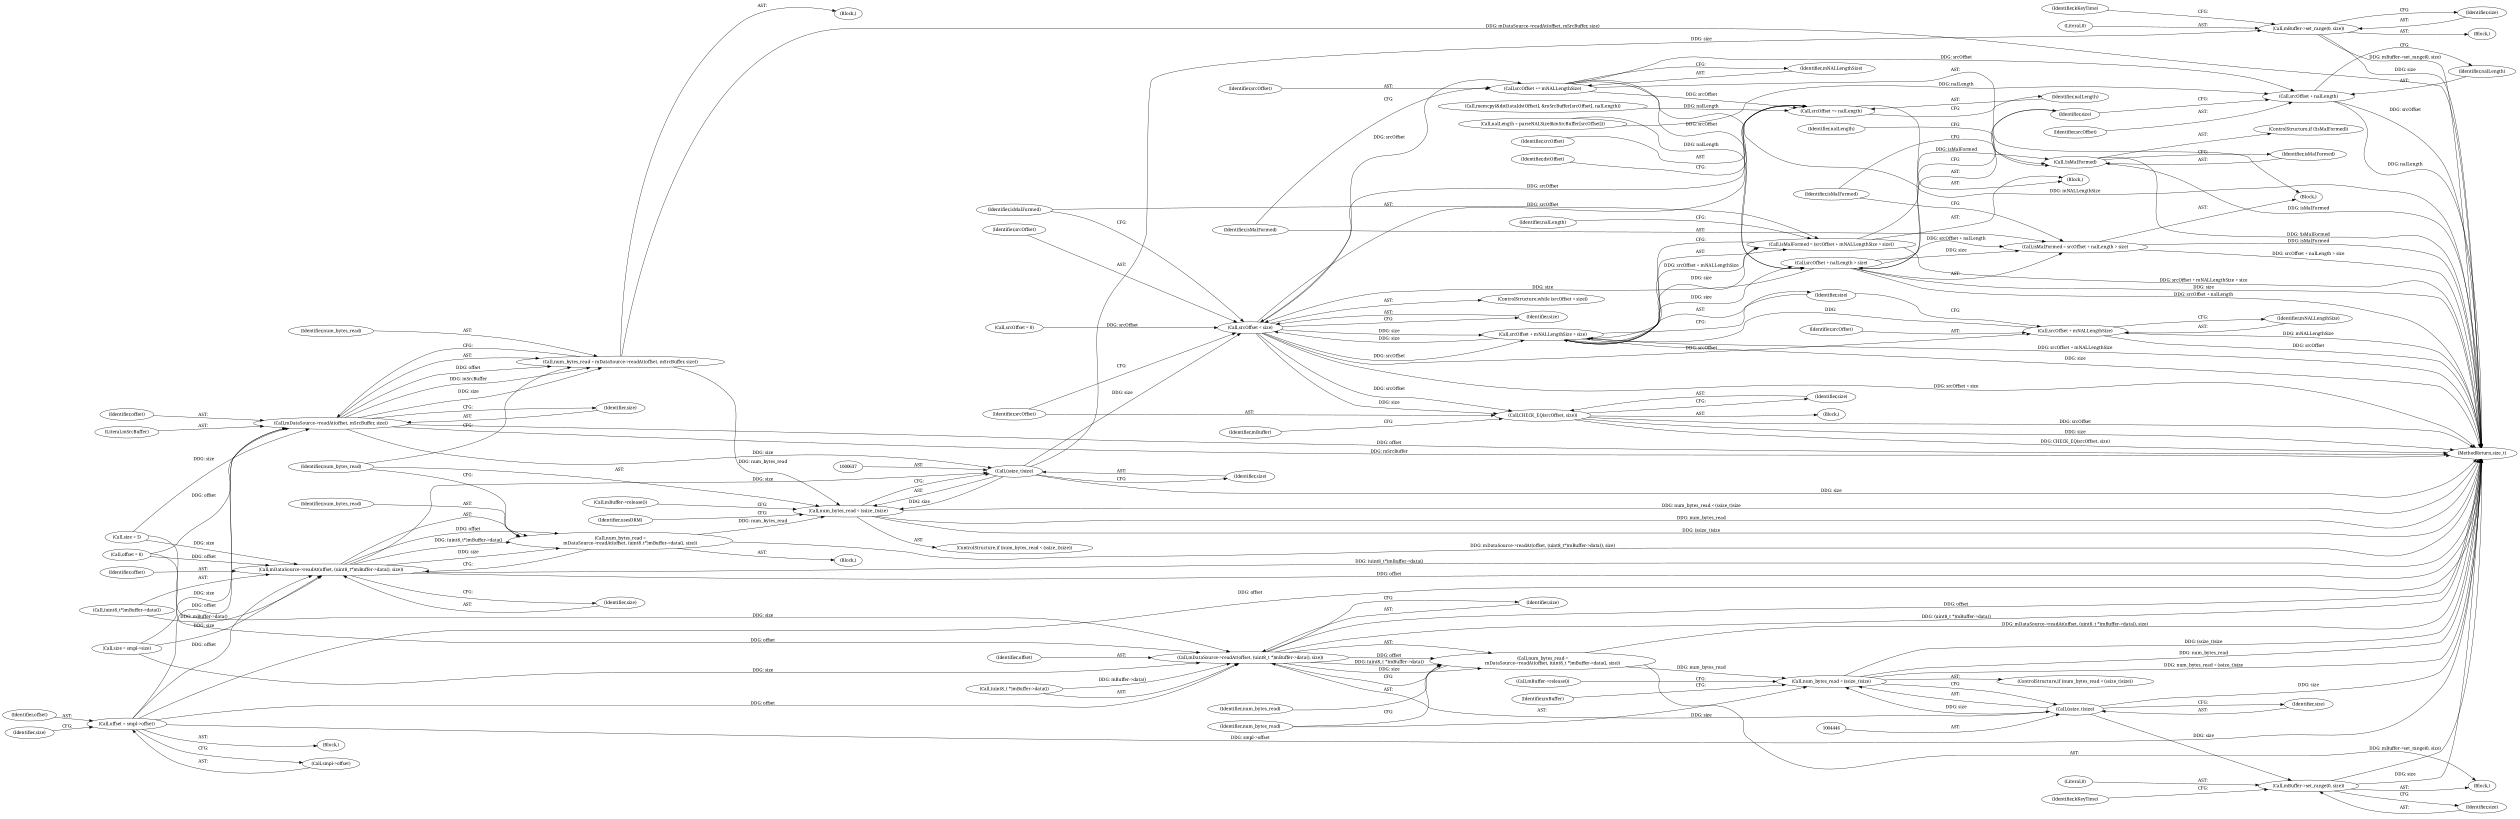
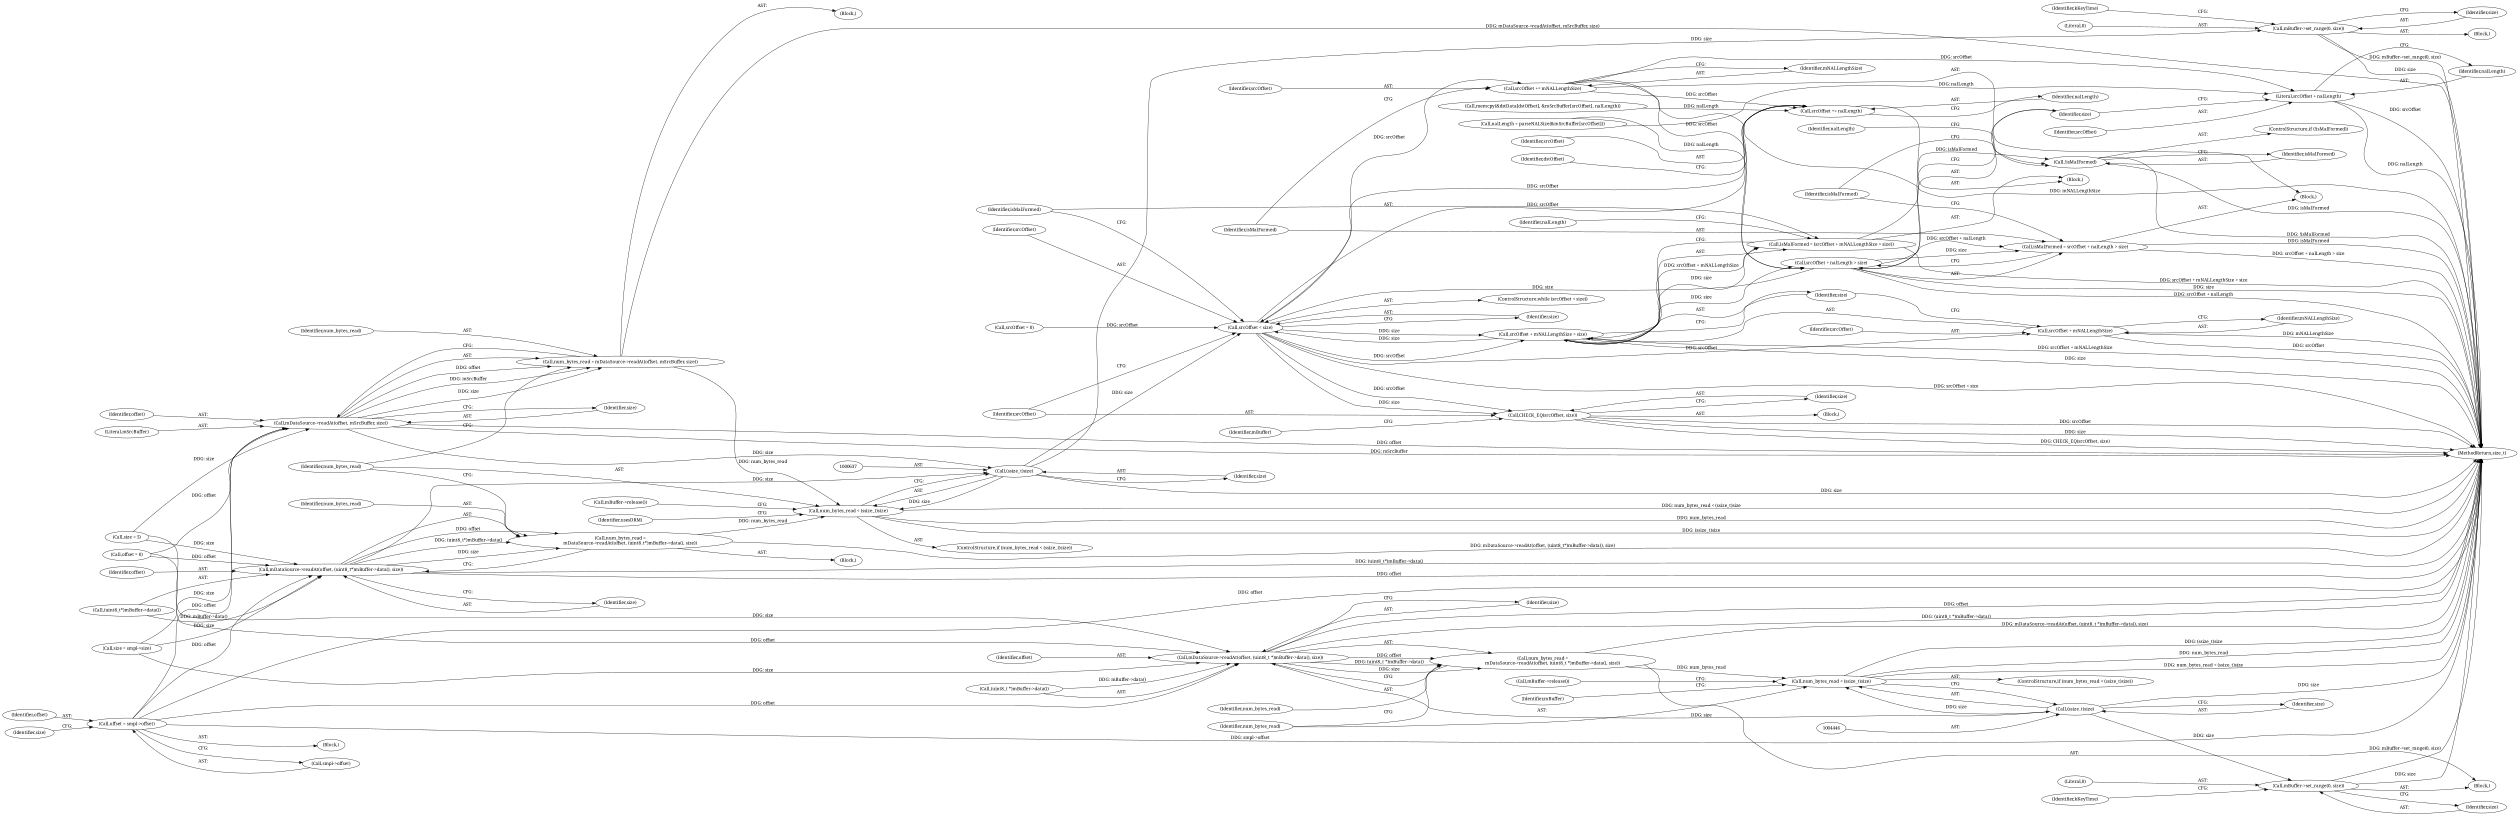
node "(Call,srcOffset + nalLength)": label "(Call,srcOffset + nalLength)" -> "(Literal,srcOffset + nalLength)"
edge "(Call,isMalFormed = srcOffset + nalLength > size)" -> "(Call,srcOffset + nalLength > size)": added, label "CFG:"
edge "(Call,srcOffset + mNALLengthSize)" -> "(Call,srcOffset + mNALLengthSize > size)": label "DDG: " -> "AST: "
